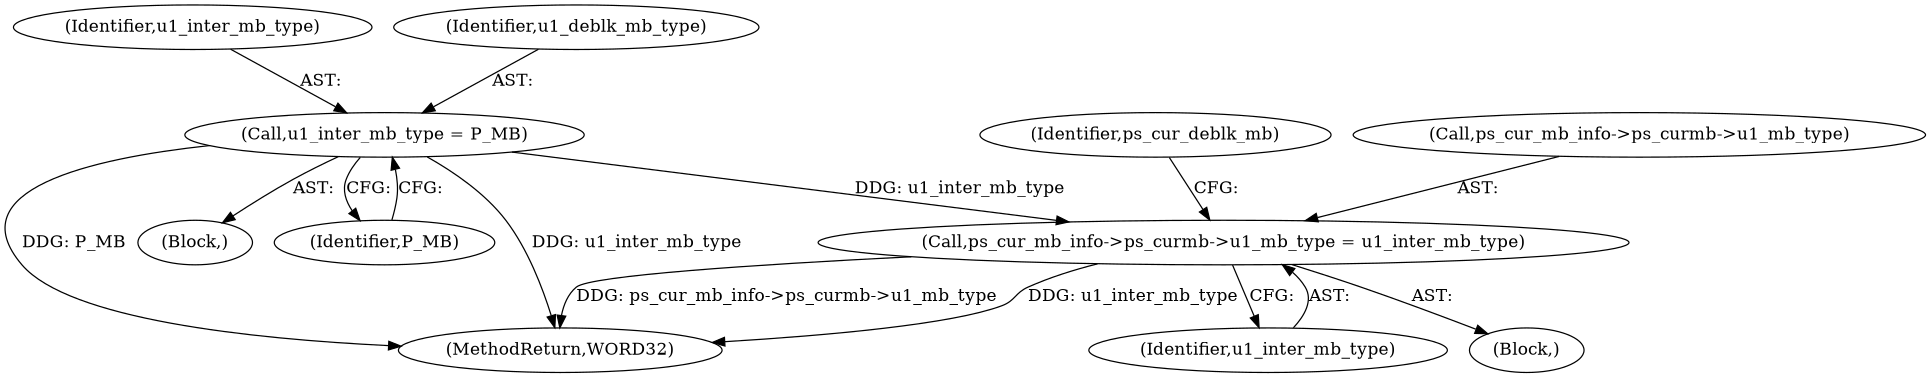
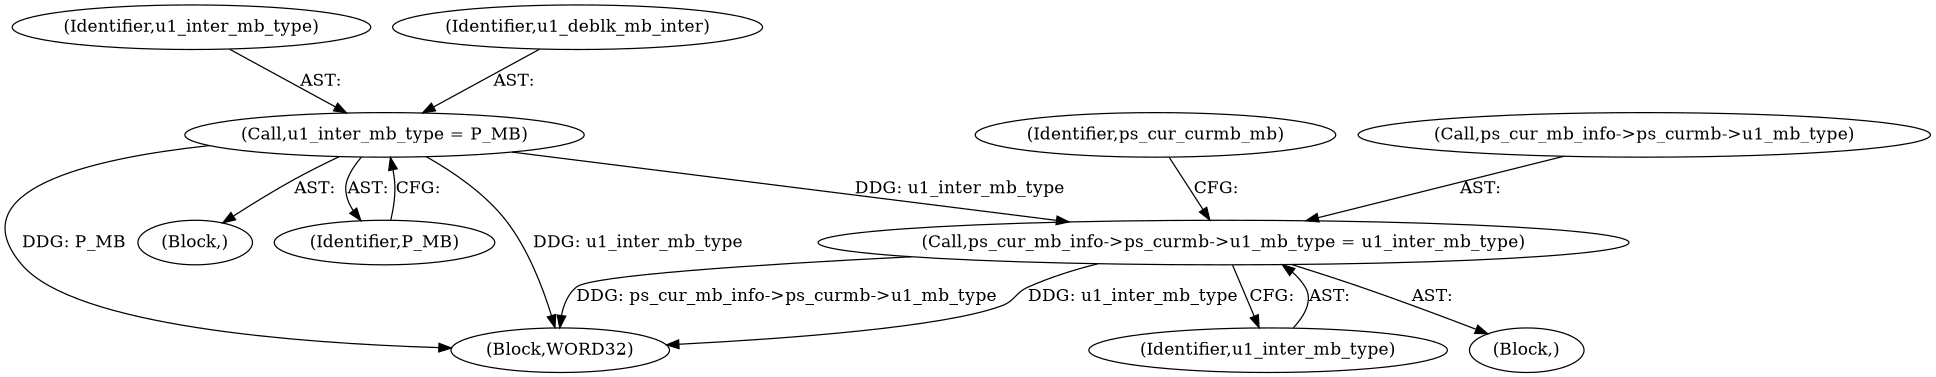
node "(Identifier,u1_deblk_mb_type)": label "(Identifier,u1_deblk_mb_type)" -> "(Identifier,u1_deblk_mb_inter)"
node "(Identifier,ps_cur_deblk_mb)": label "(Identifier,ps_cur_deblk_mb)" -> "(Identifier,ps_cur_curmb_mb)"
edge "(Call,u1_inter_mb_type = P_MB)" -> "(Identifier,P_MB)": label "CFG: " -> "AST: "
node "(MethodReturn,WORD32)": label "(MethodReturn,WORD32)" -> "(Block,WORD32)"
